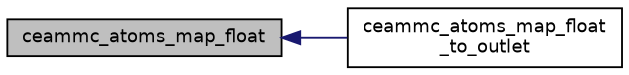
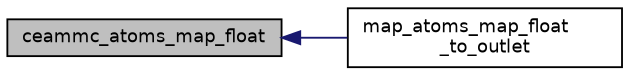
node "ceammc_atoms_map_float _to_outlet": label "ceammc_atoms_map_float _to_outlet" -> "map_atoms_map_float _to_outlet"
